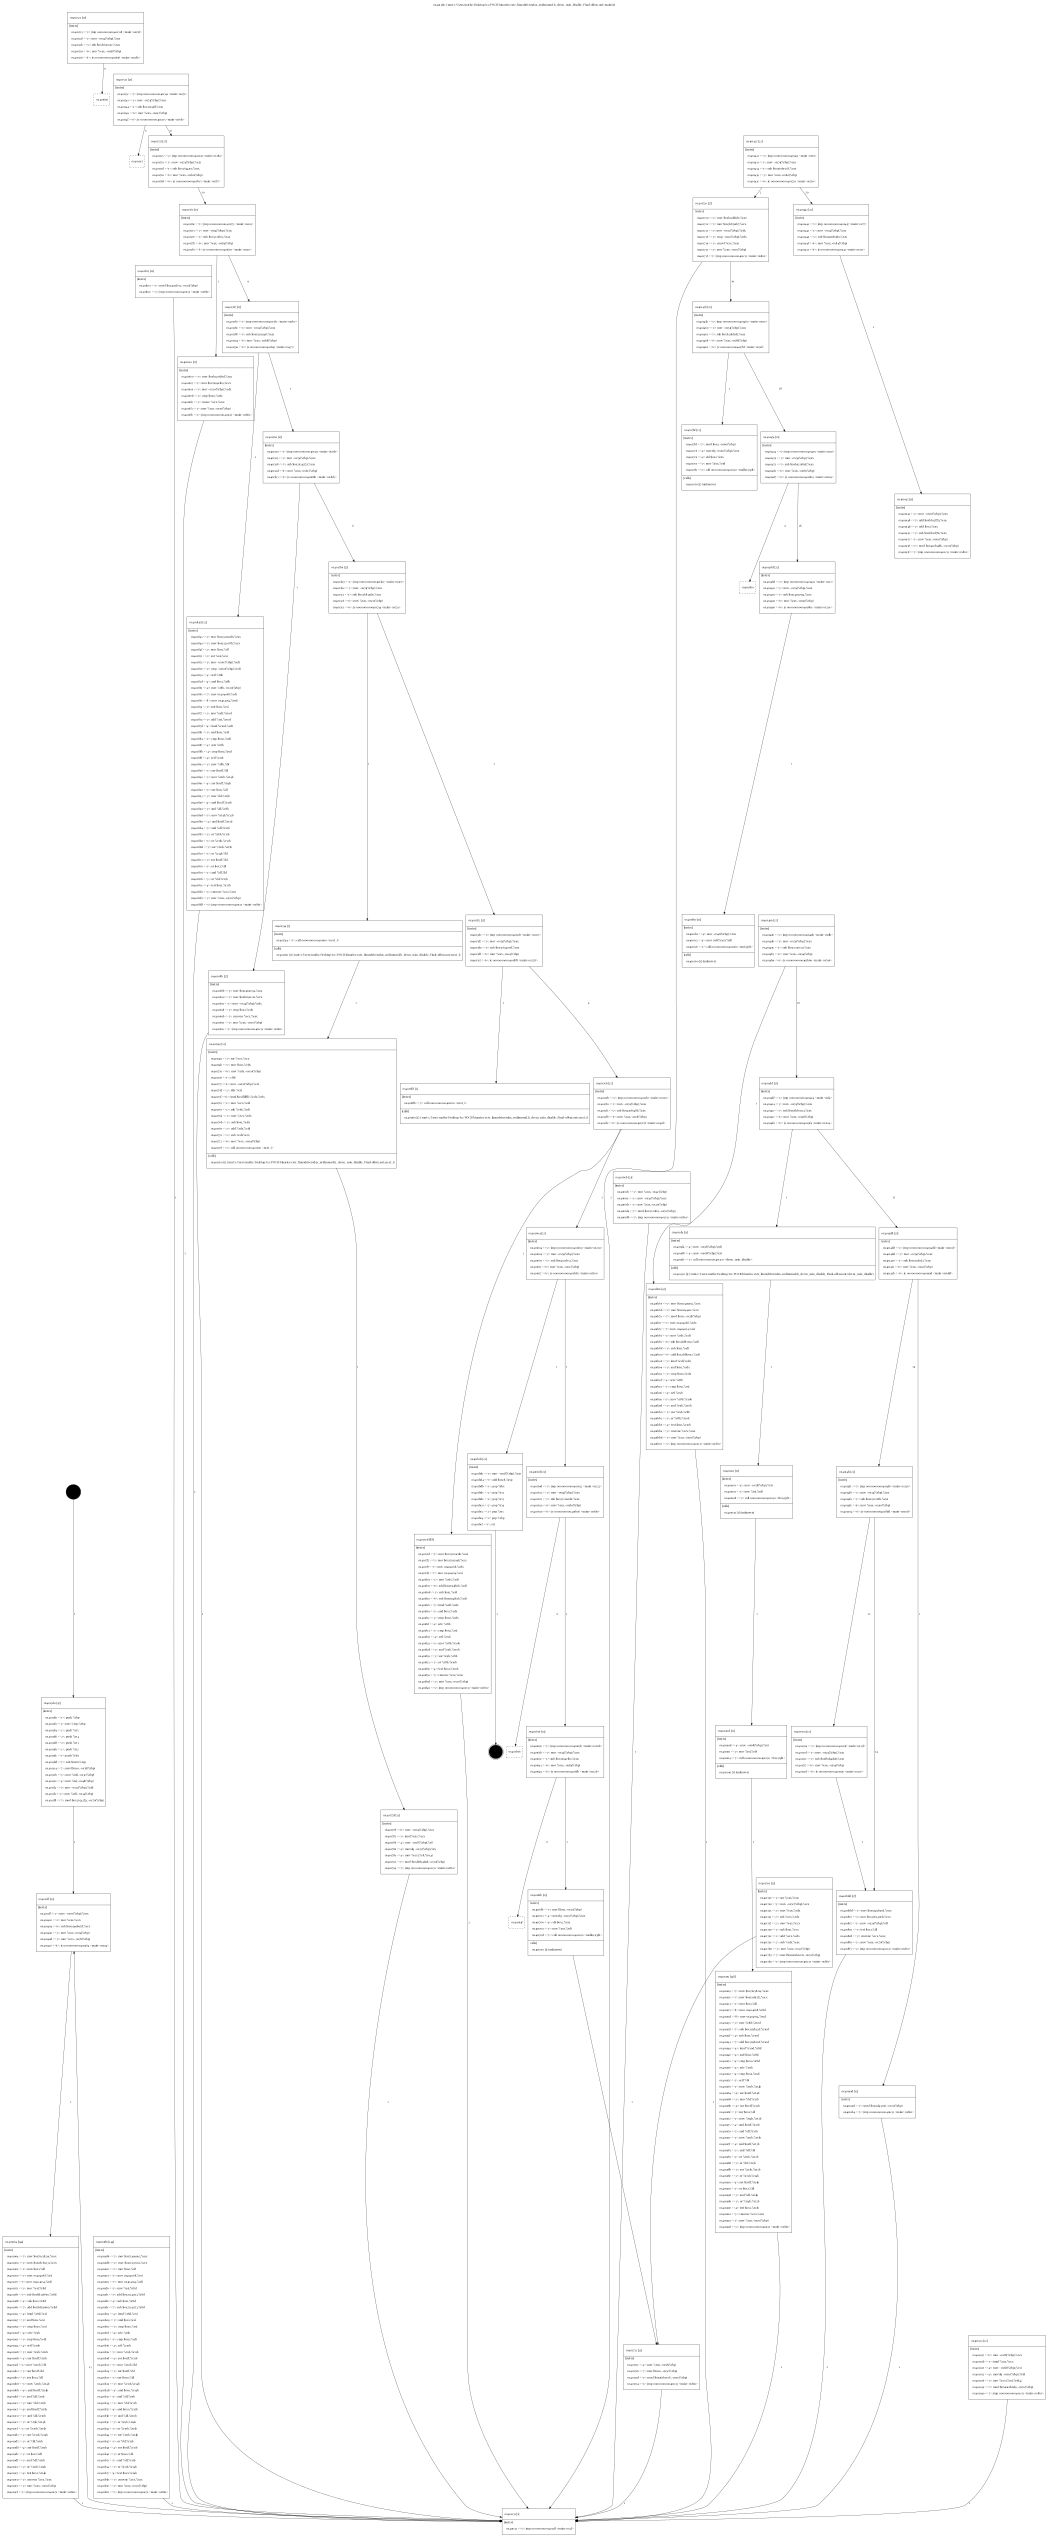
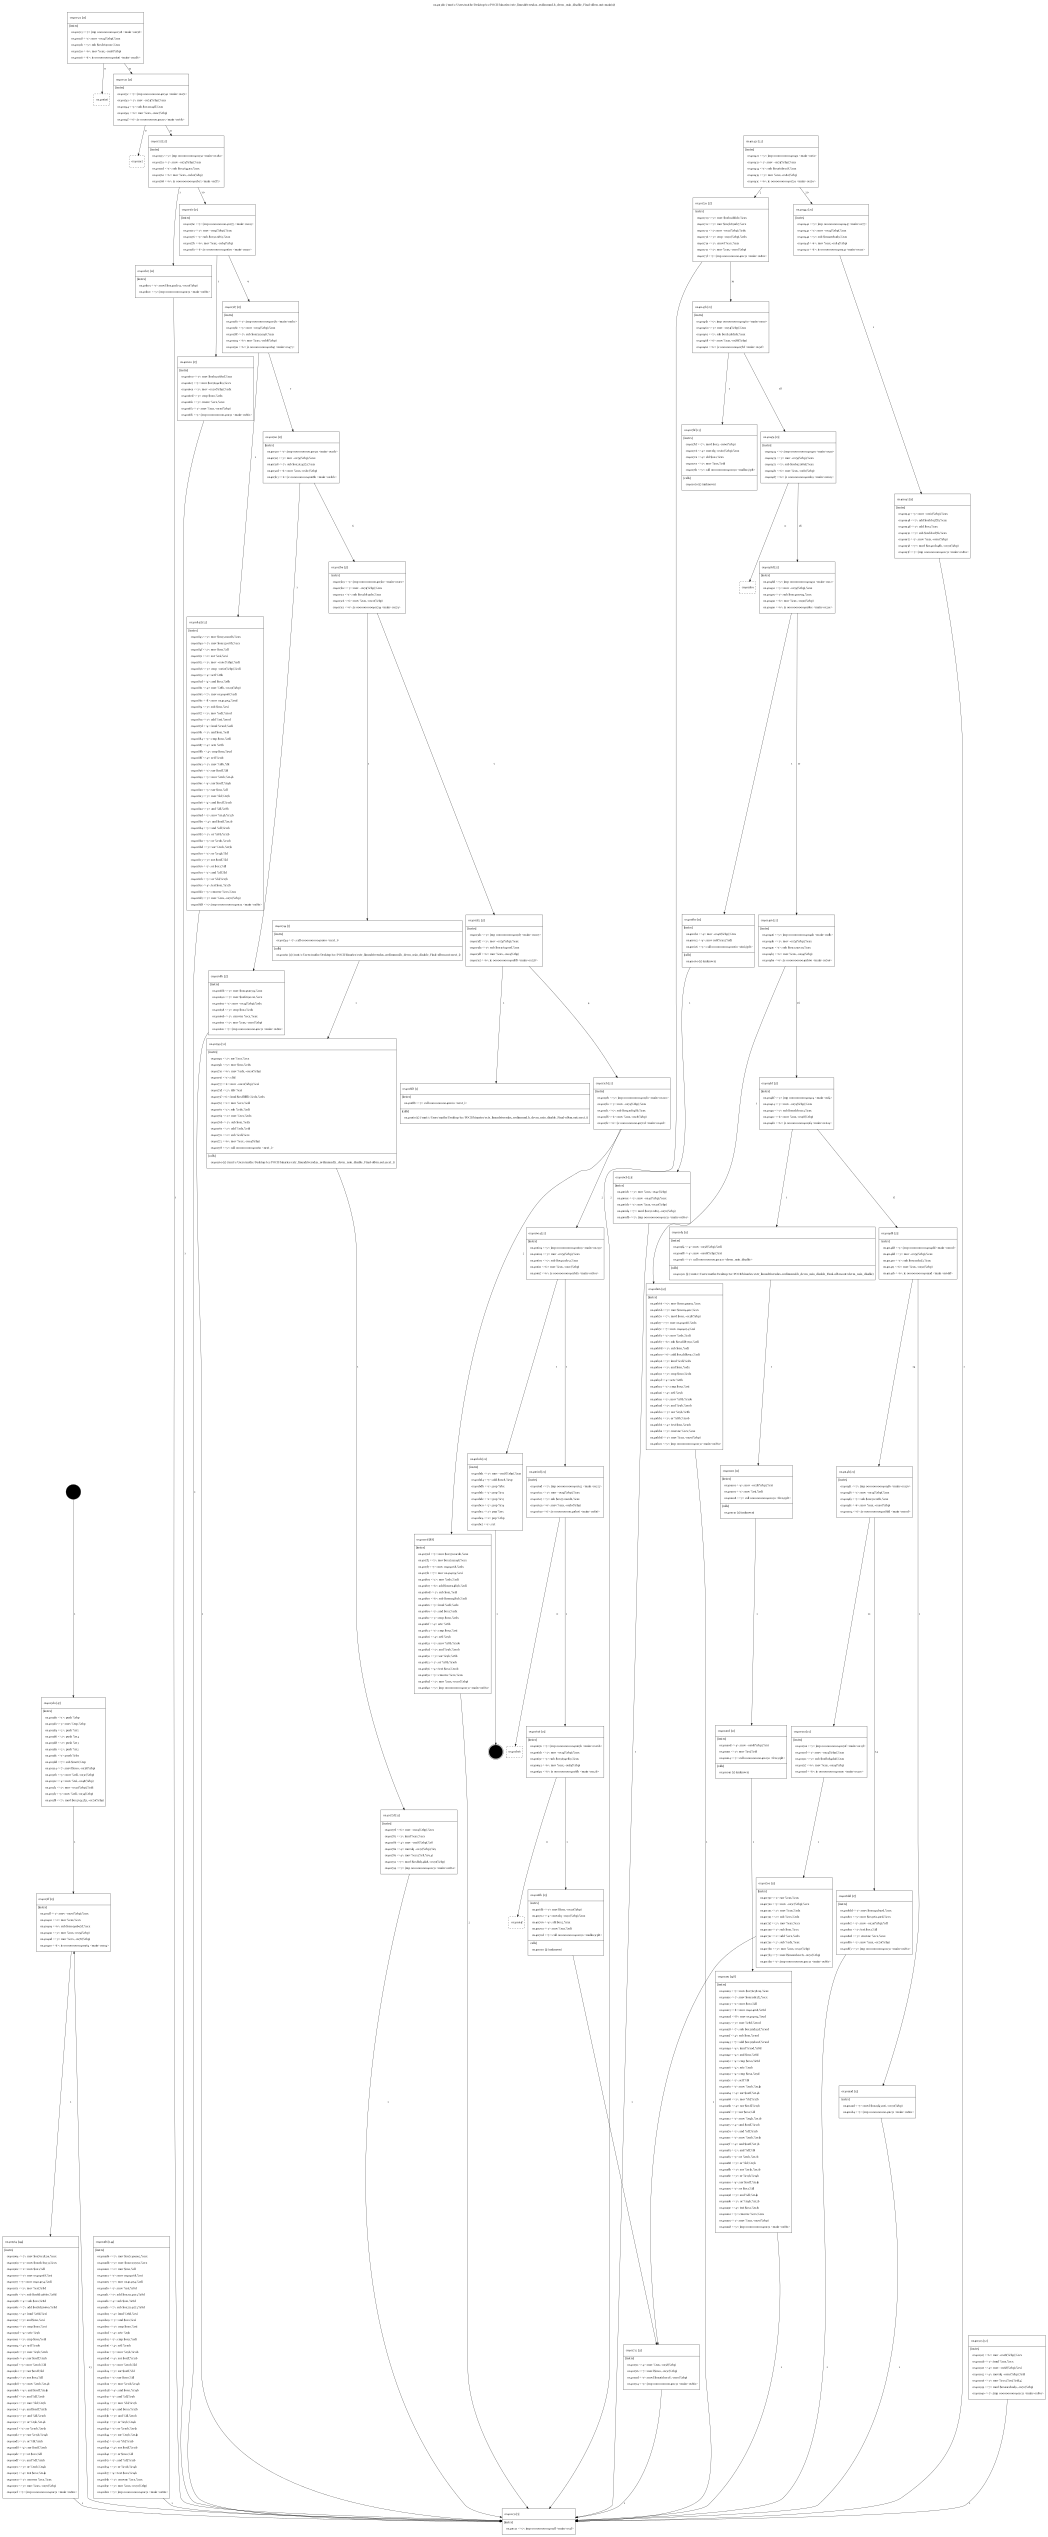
edge "0x401523 [25]" -> "0x40153c [25]": added, label "11"
edge "0x401555 [25]" -> "0x401bc5 [12]": added, label "1"
edge "0x40148d [25]" -> "0x4014a6 [25]": added, label "17"
edge "0x4016be [13]" -> "0x4016cb [21]": added, label "1"
edge "0x401945 [31]" -> "0x401c31 [5]": added, label "1"
edge "0x40150a [25]" -> "0x4018dd [27]": now "0x40150a [25]" -> "0x40179e [33]"
